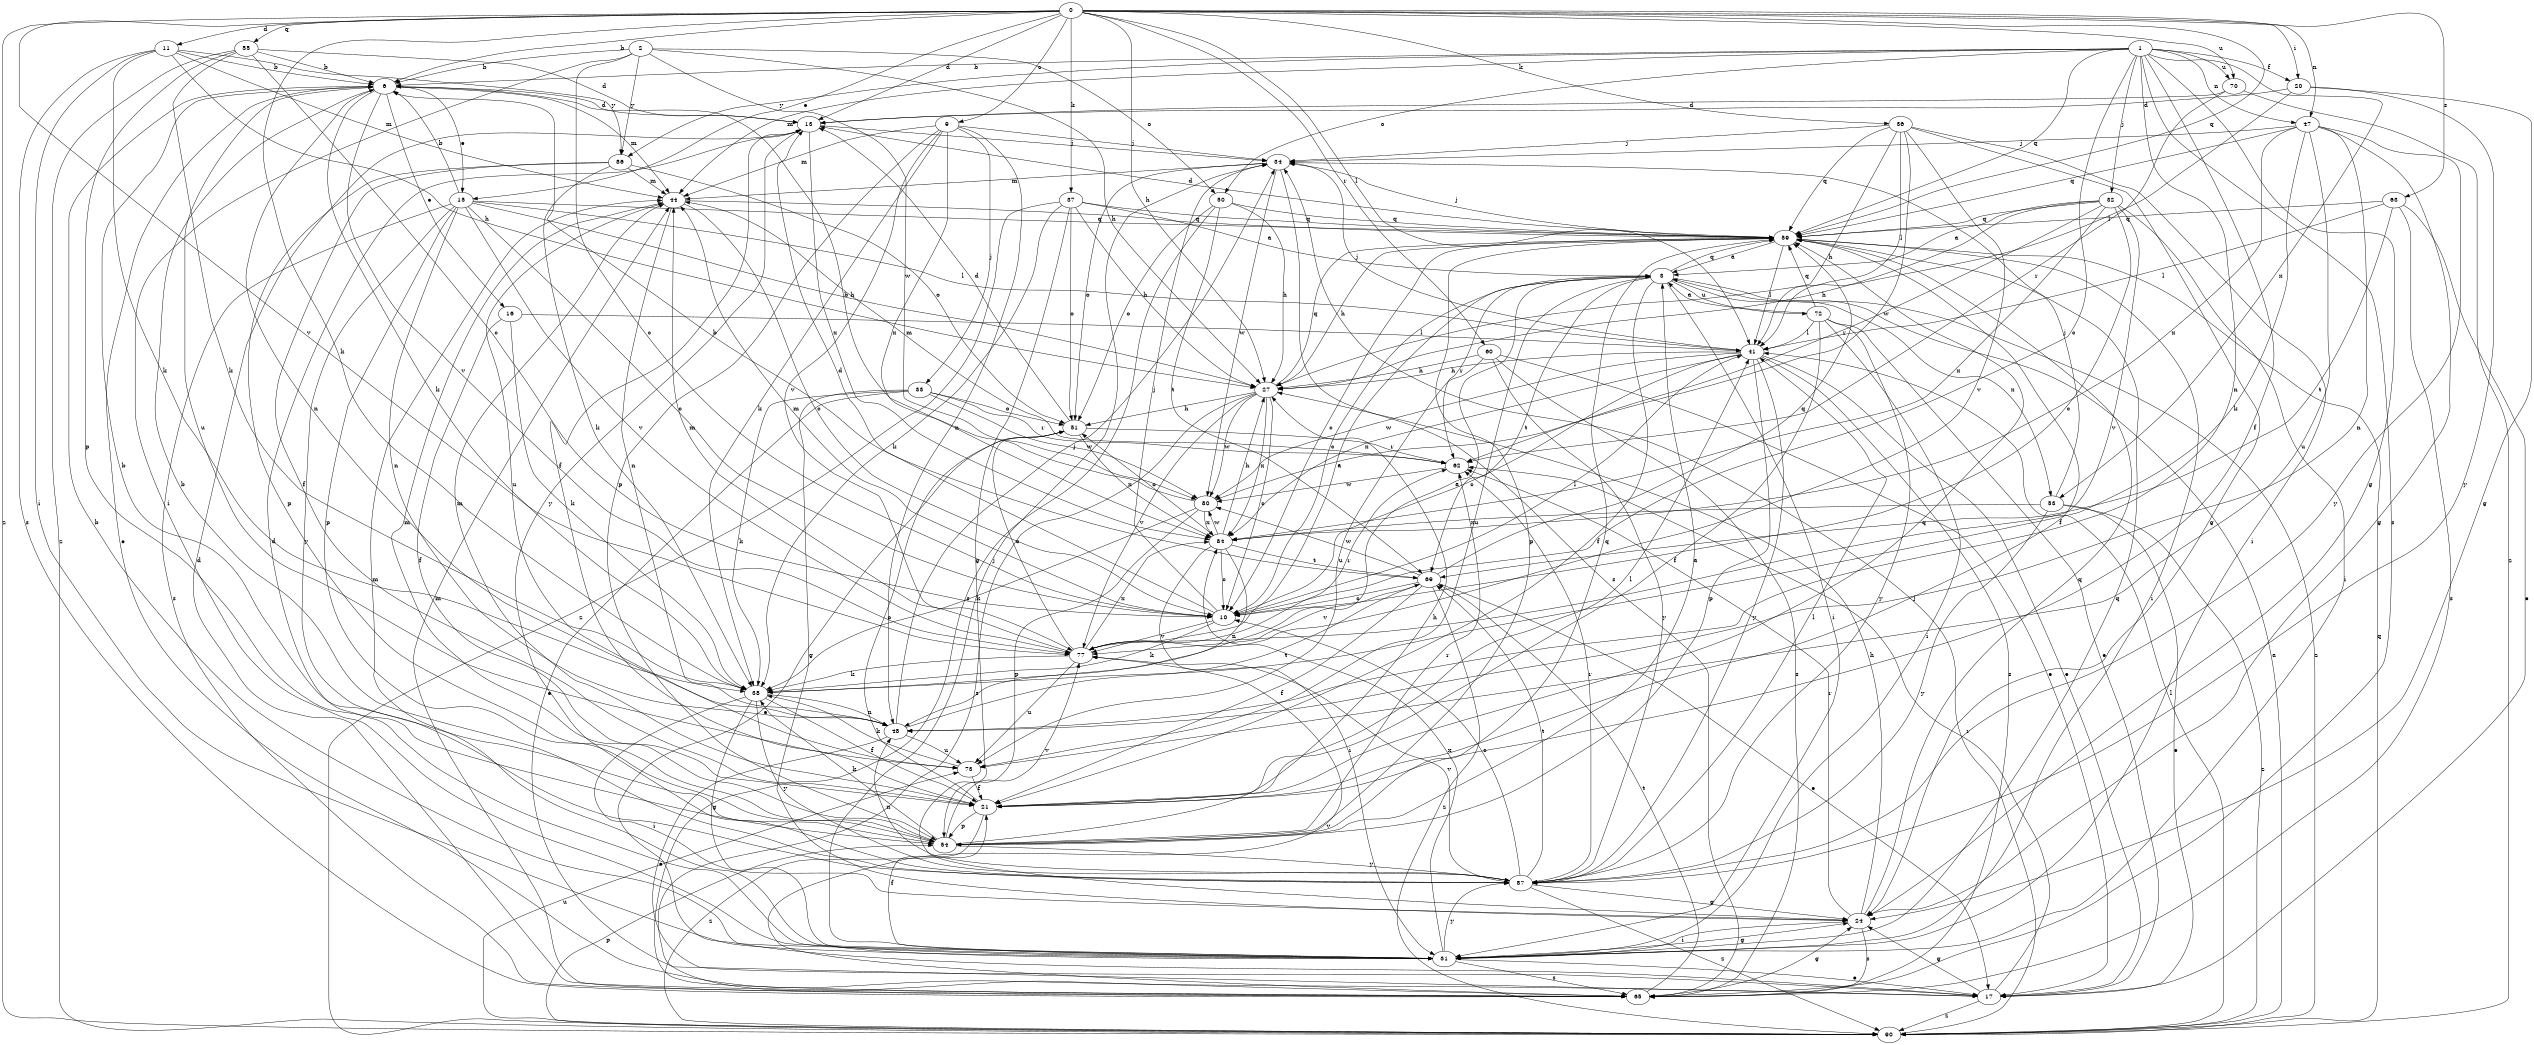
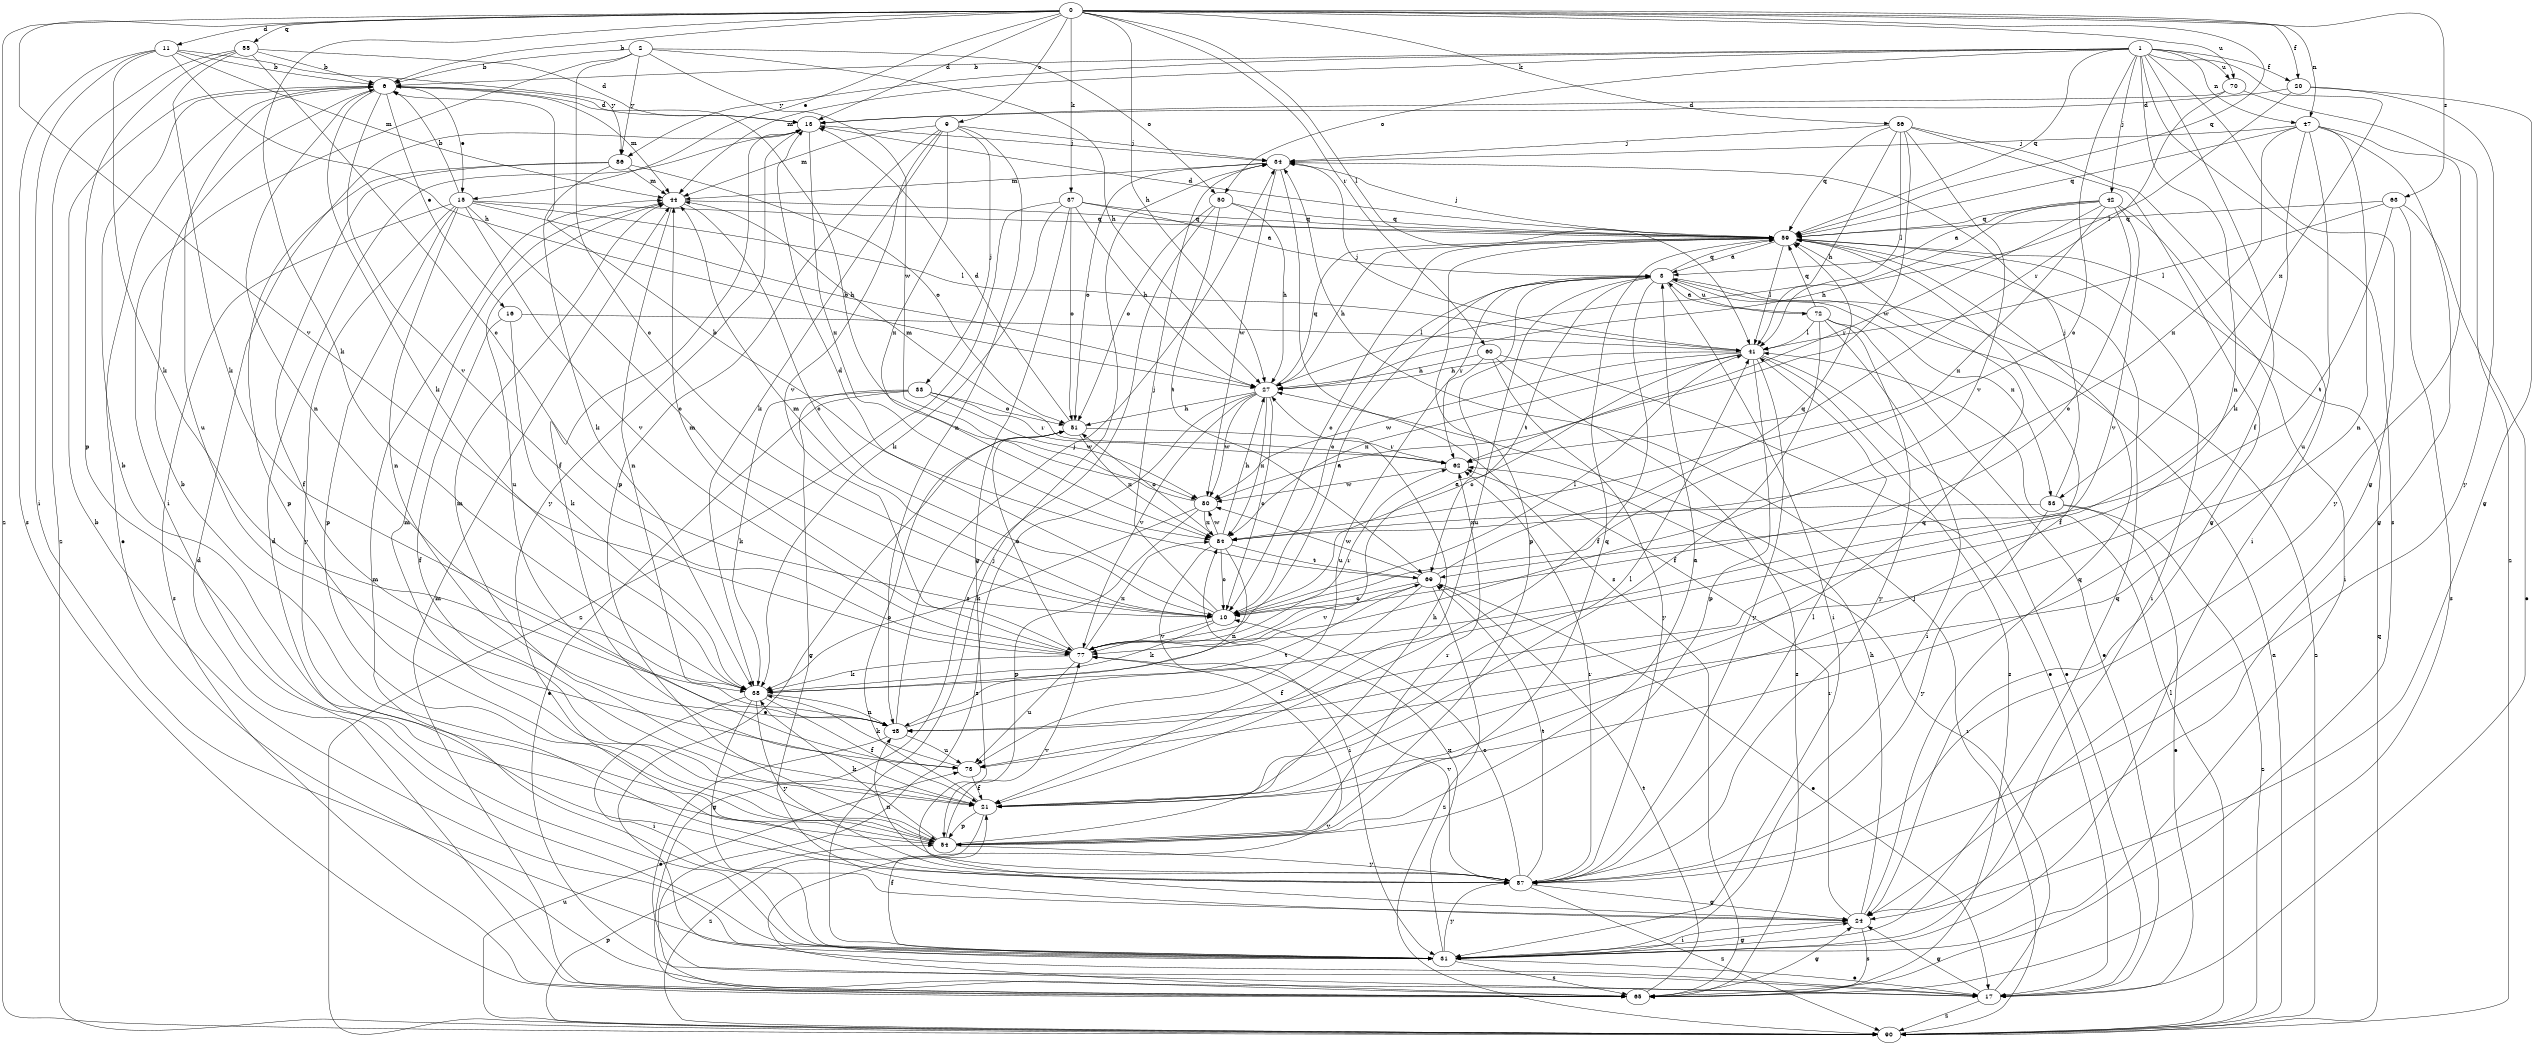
edge "0" -> "20": label "i" -> "f"
node "32": label "32" -> "42"
